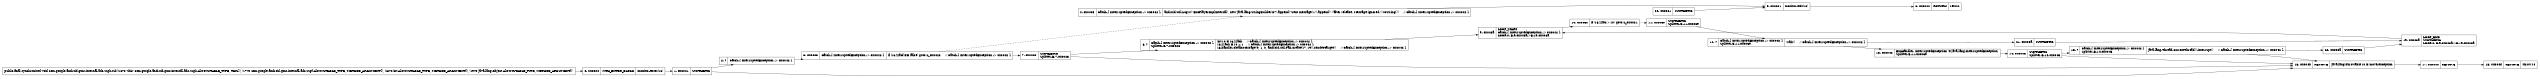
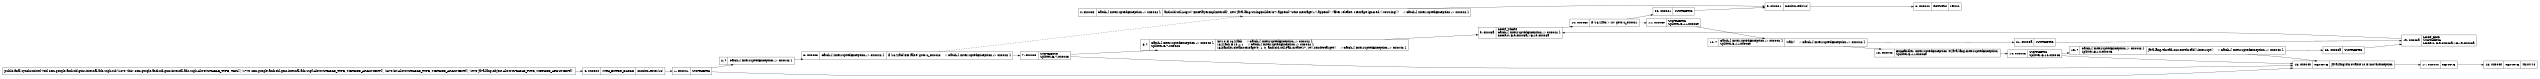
edge "10: 0x003c" -> "20: 0x0021": added
